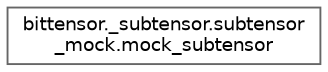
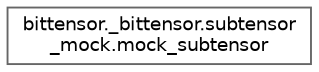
node "bittensor._subtensor.subtensor _mock.mock_subtensor": label "bittensor._subtensor.subtensor _mock.mock_subtensor" -> "bittensor._bittensor.subtensor _mock.mock_subtensor"
